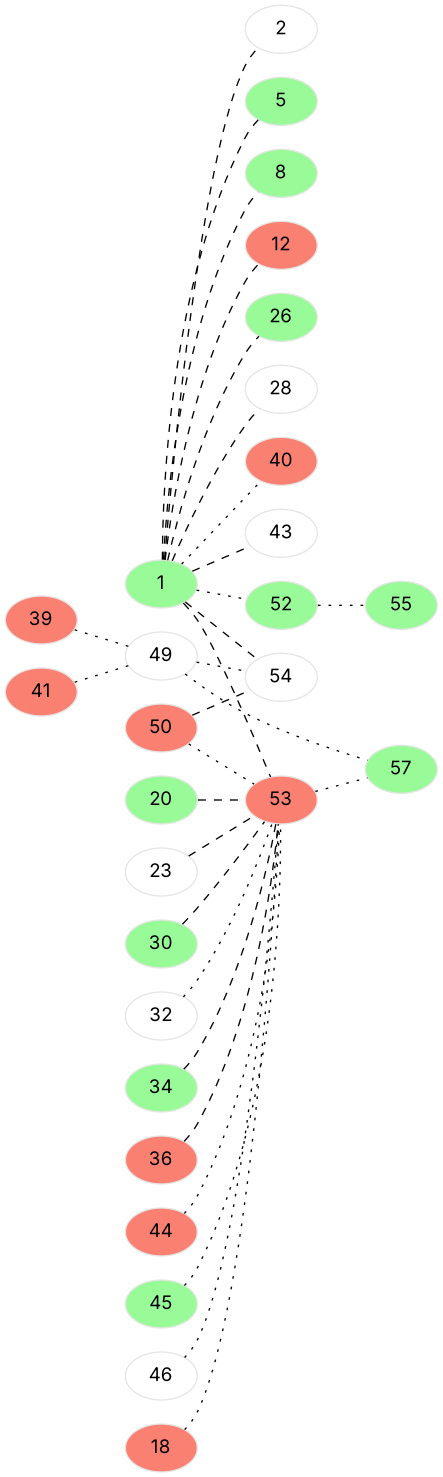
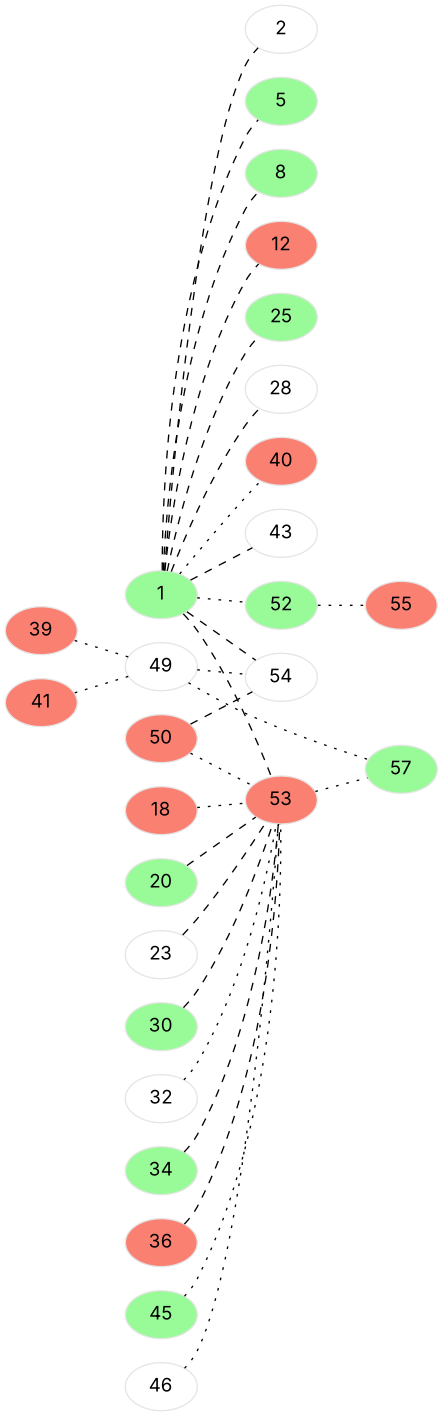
node "26": label "26" -> "25"
node "55": fillcolor palegreen -> salmon
node "44": removed
